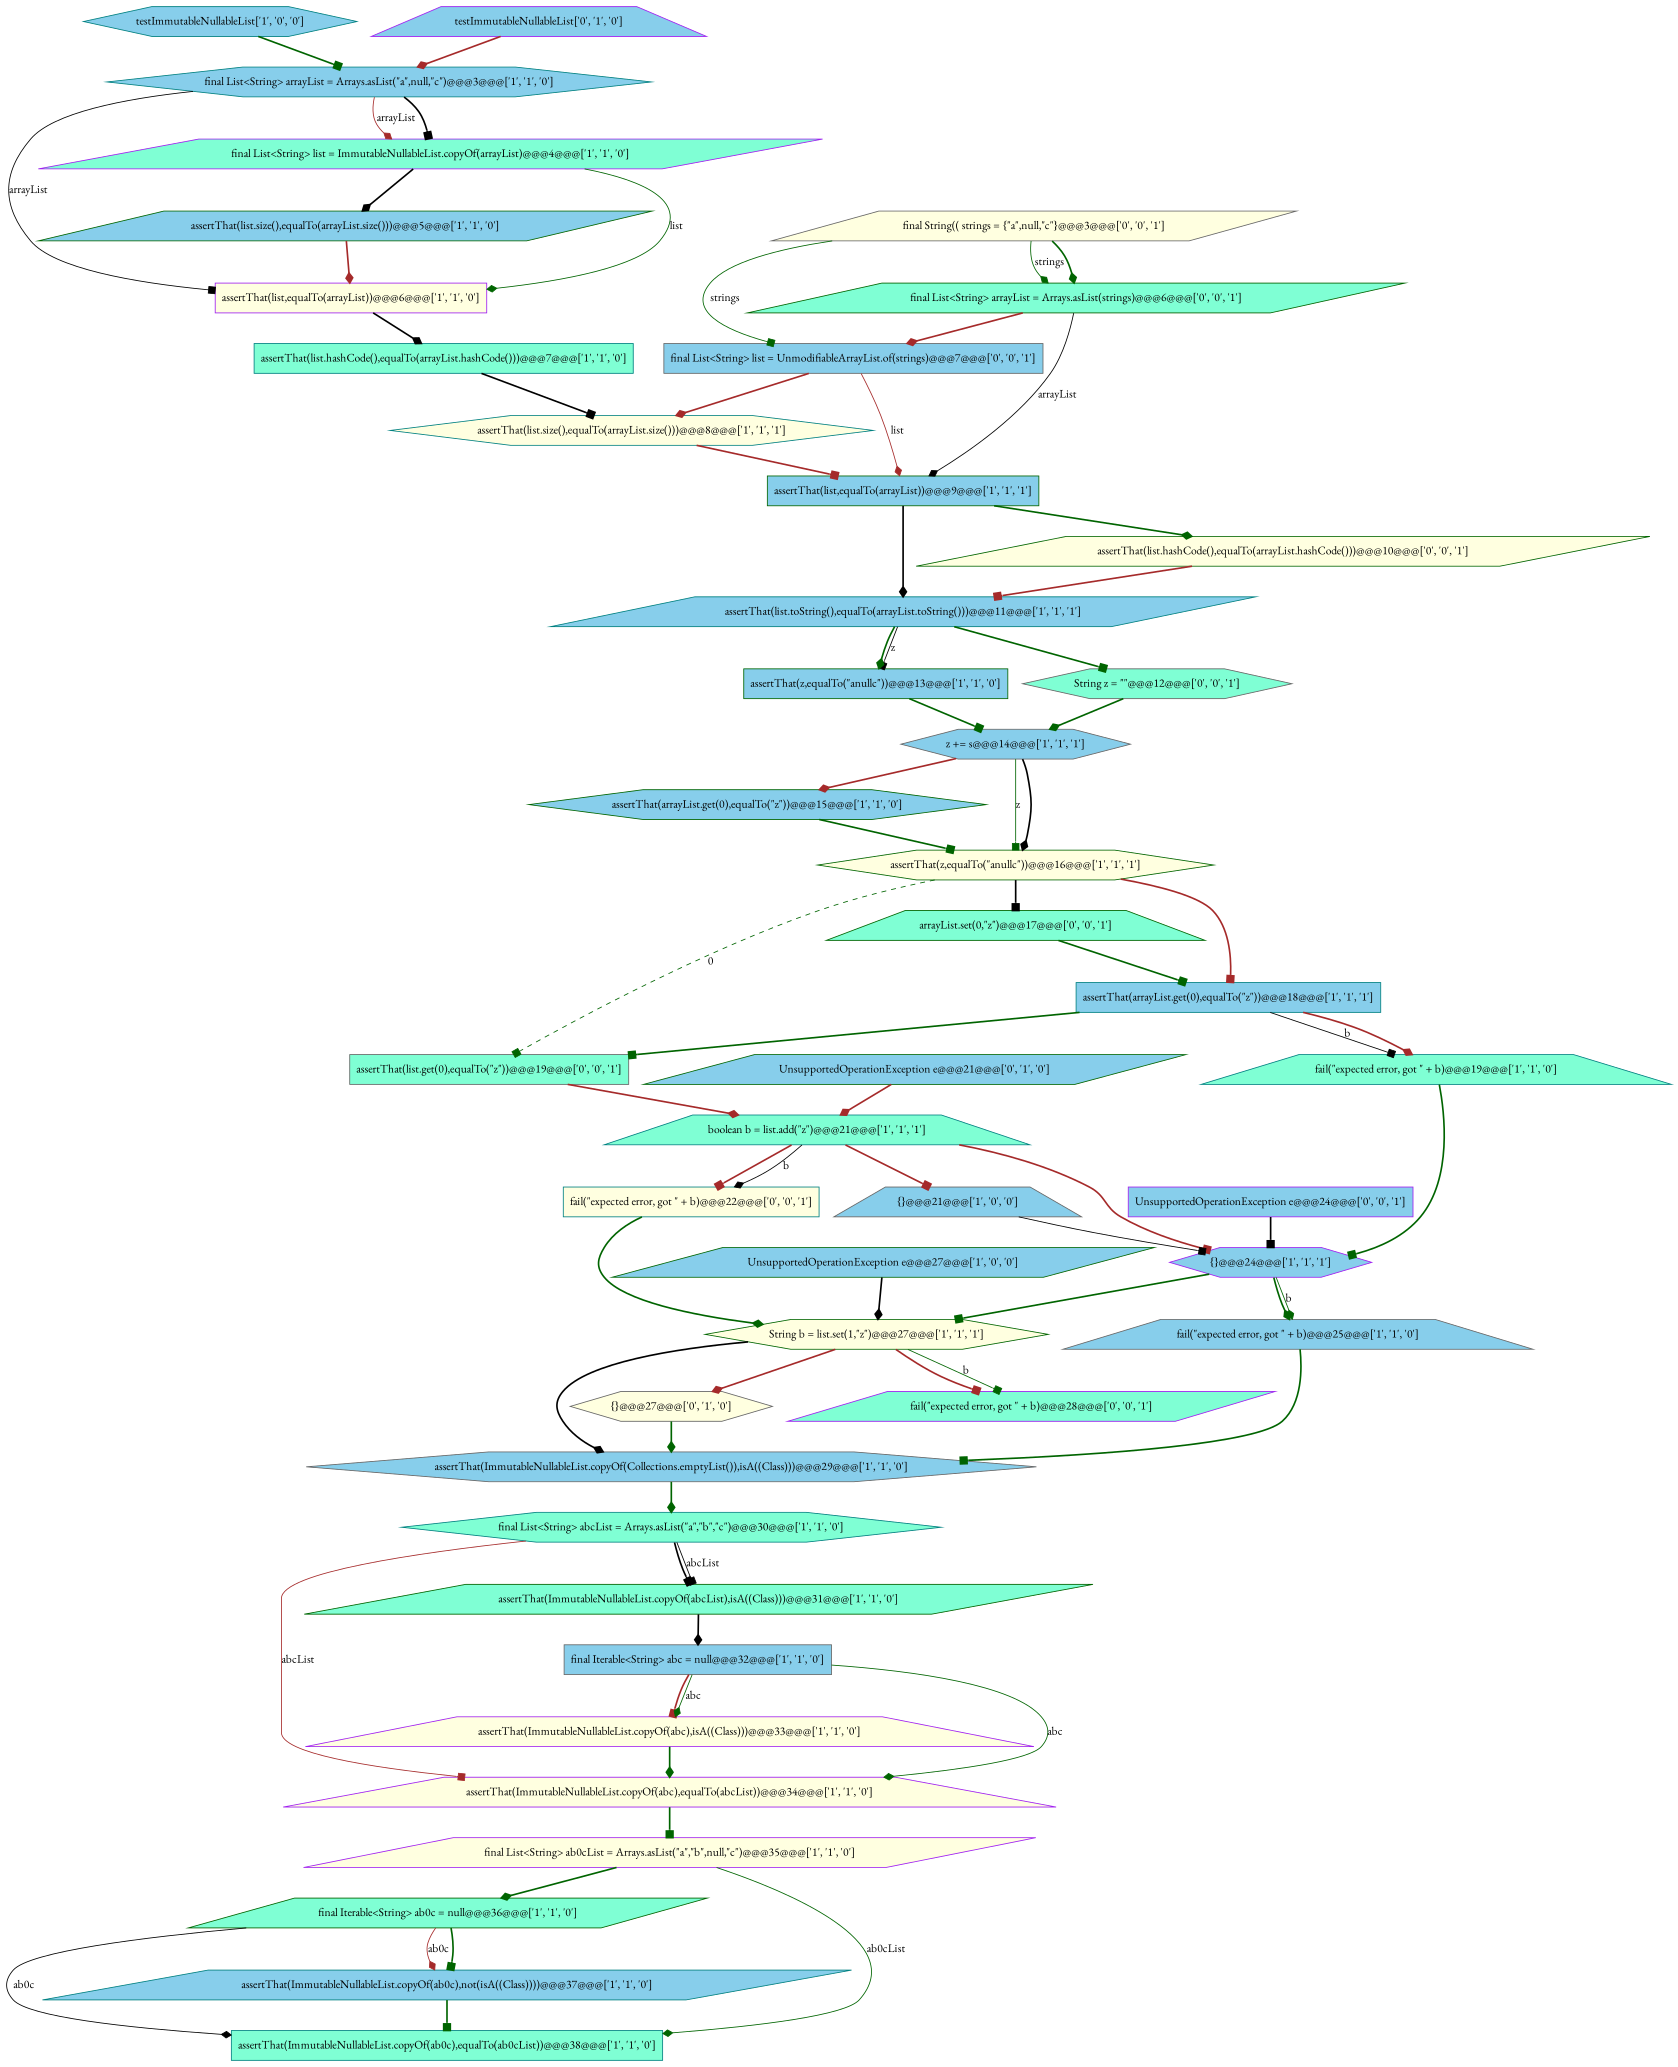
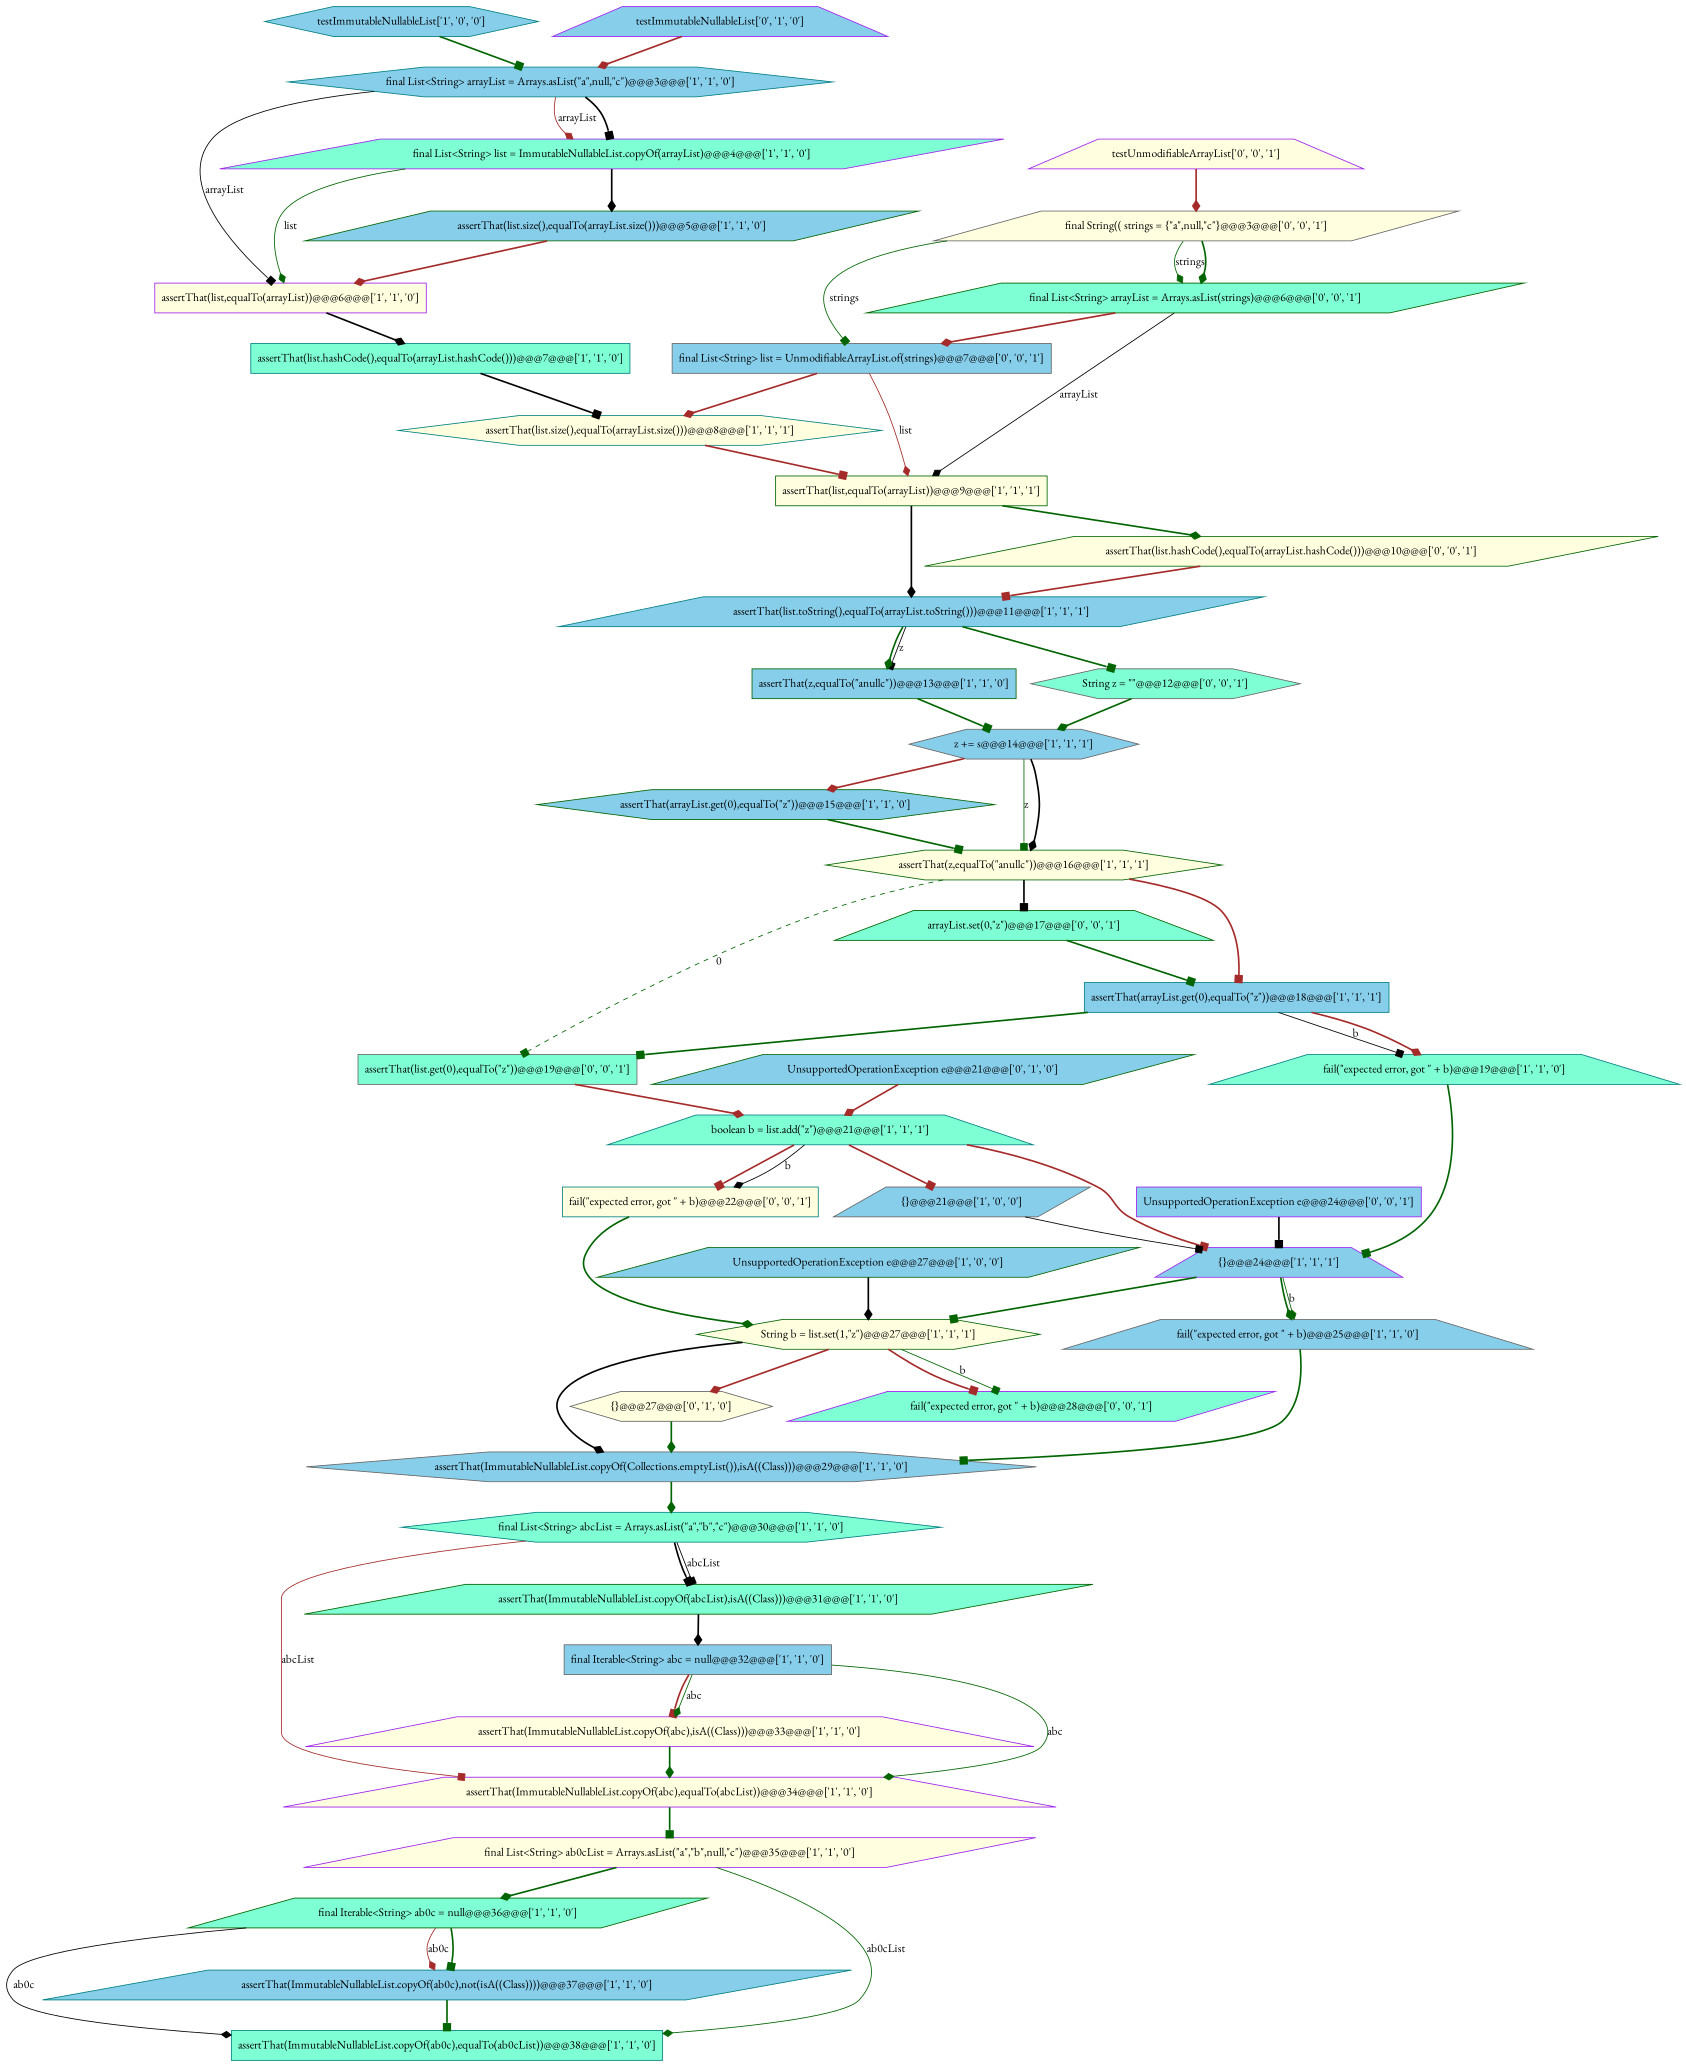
node "testUnmodifiableArrayList['0', '0', '1']": added
node "assertThat(list,equalTo(arrayList))@@@9@@@['1', '1', '1']": fillcolor skyblue -> lightyellow
node "{}@@@21@@@['1', '0', '0']": shape trapezium -> parallelogram
node "{}@@@24@@@['1', '1', '1']": shape hexagon -> trapezium
